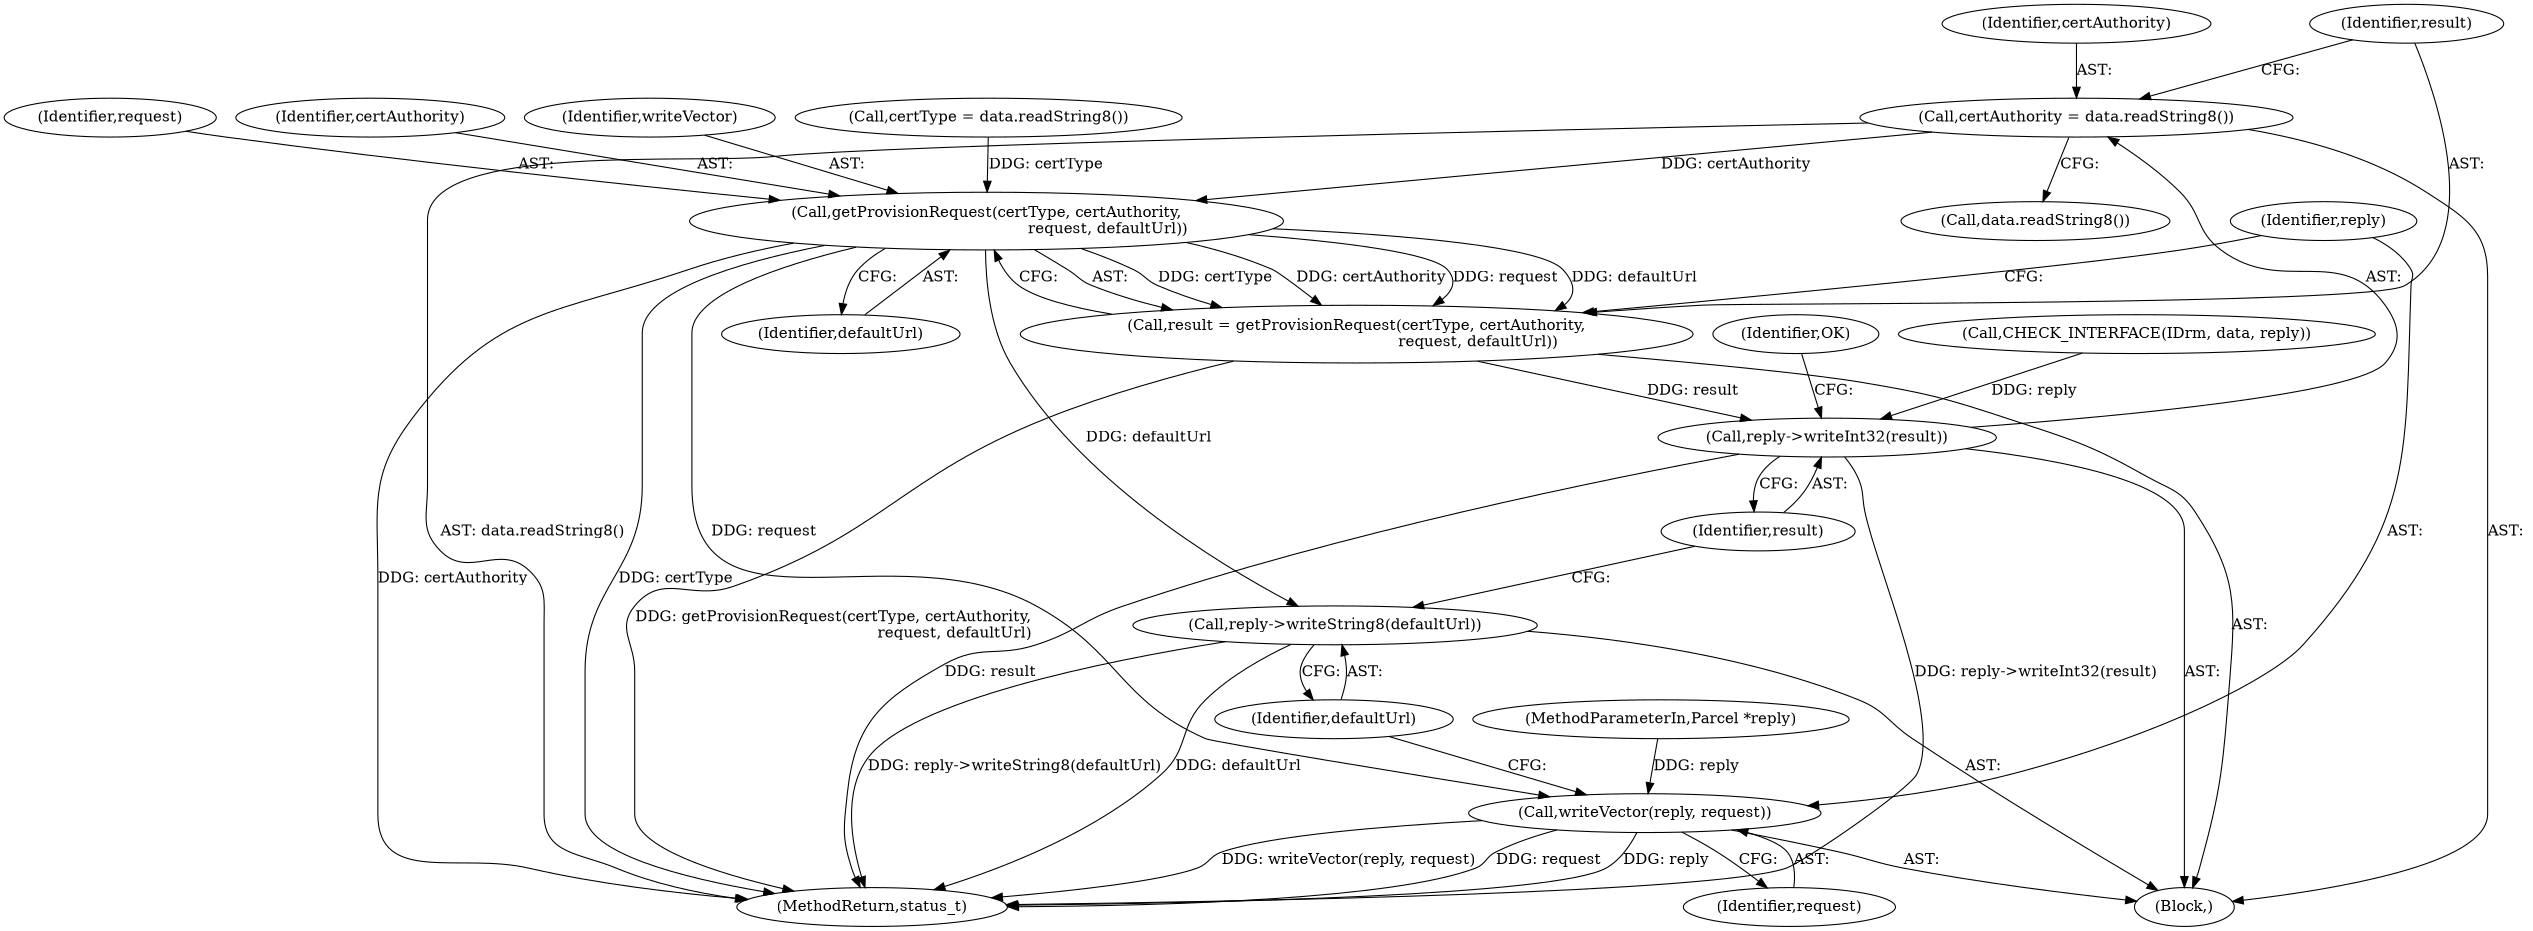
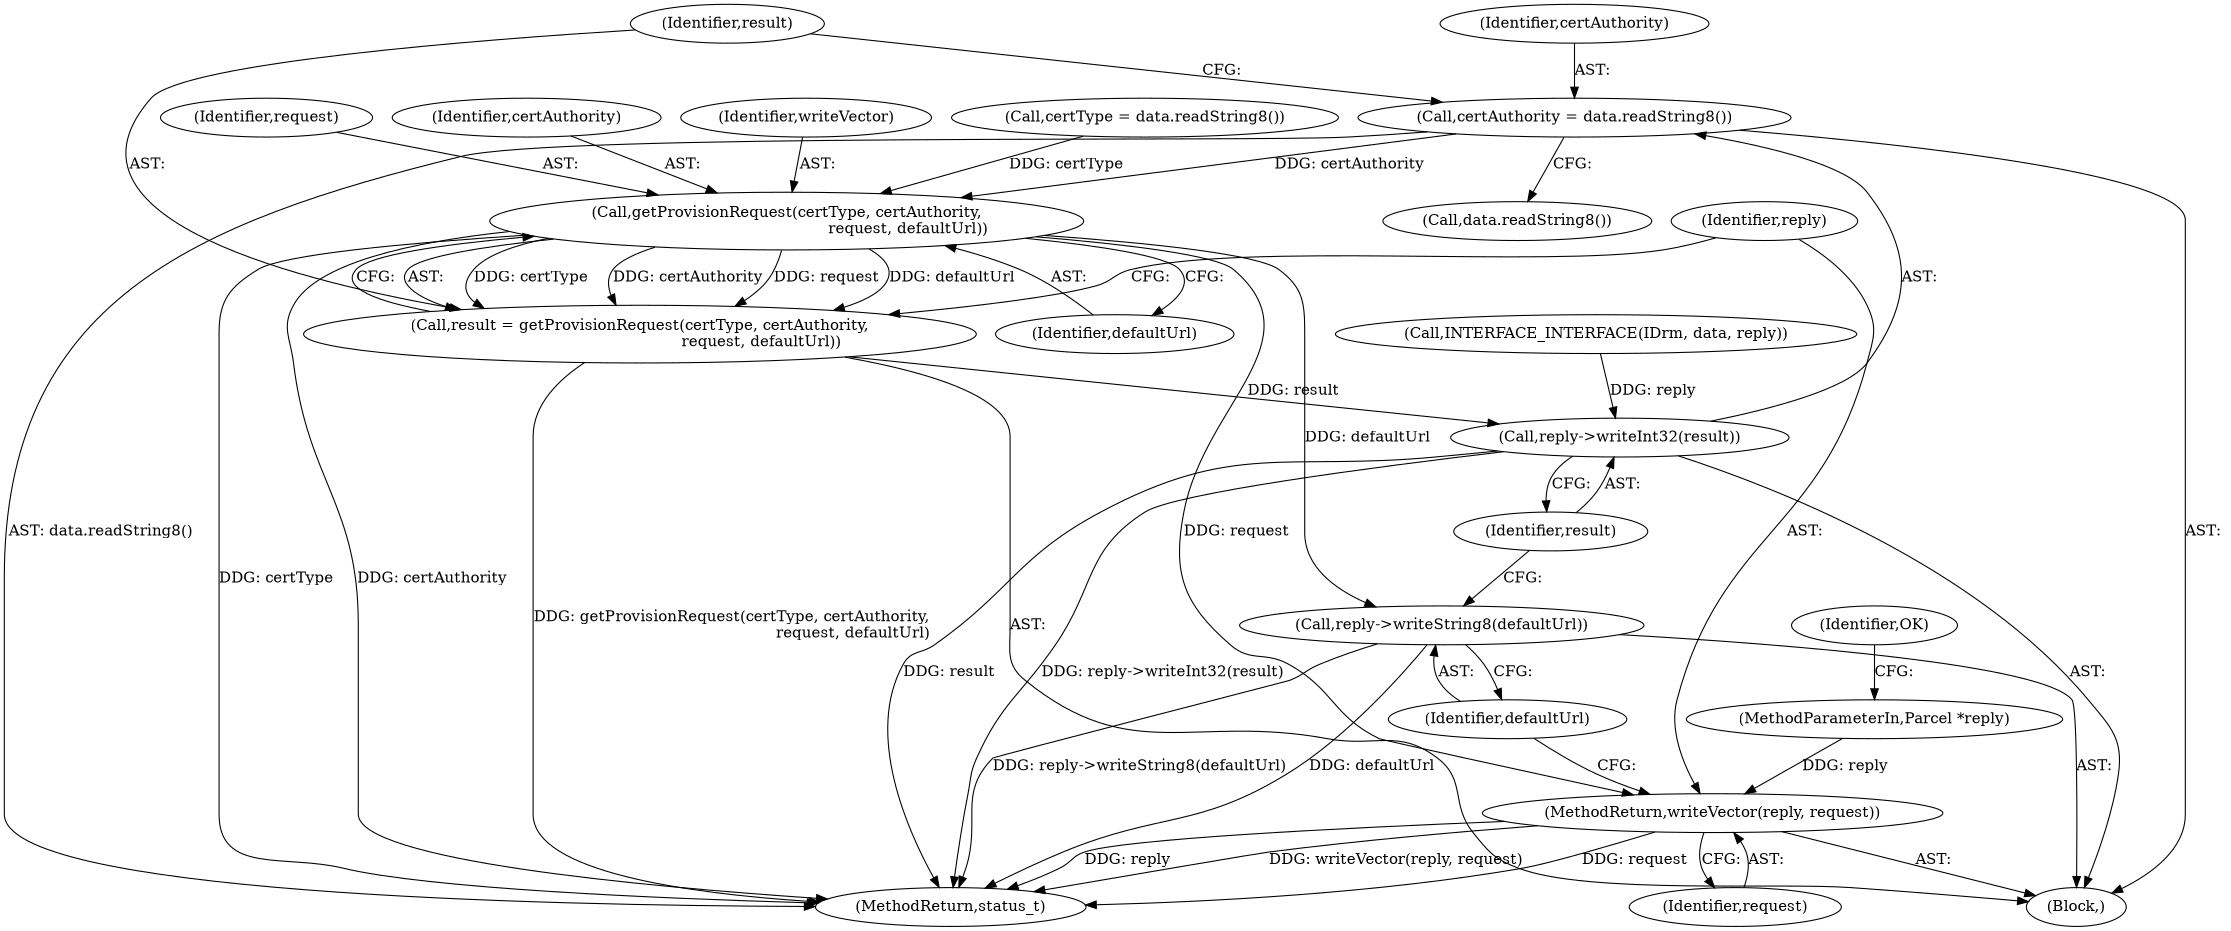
node "(Call,CHECK_INTERFACE(IDrm, data, reply))": label "(Call,CHECK_INTERFACE(IDrm, data, reply))" -> "(Call,INTERFACE_INTERFACE(IDrm, data, reply))"
edge "(Identifier,OK)" -> "(Call,reply->writeInt32(result))": now "(Identifier,OK)" -> "(MethodParameterIn,Parcel *reply)"
node "(Call,writeVector(reply, request))": label "(Call,writeVector(reply, request))" -> "(MethodReturn,writeVector(reply, request))"
